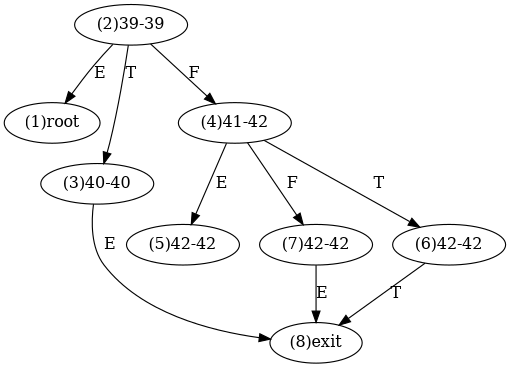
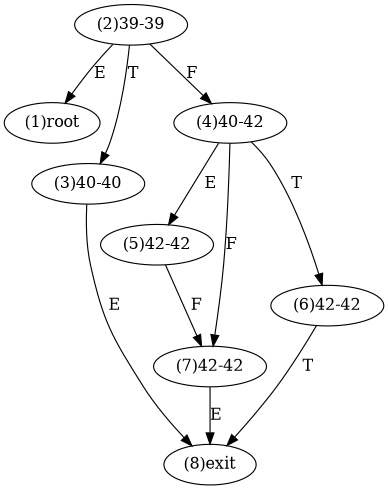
node "(4)41-42": label "(4)41-42" -> "(4)40-42"
edge "(5)42-42" -> "(7)42-42": added, label "F"
